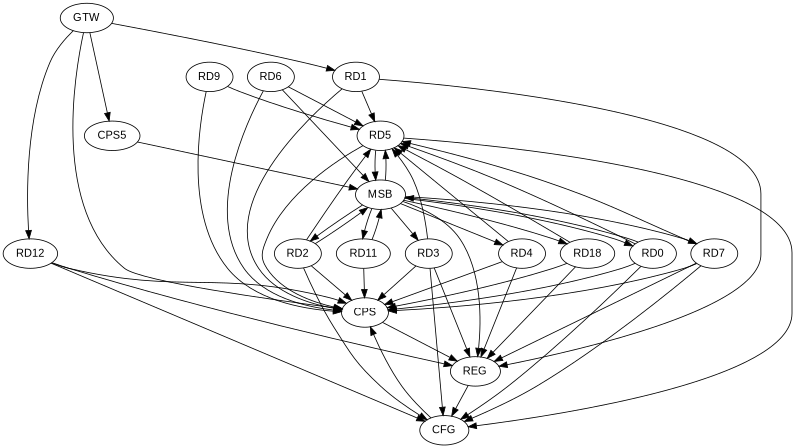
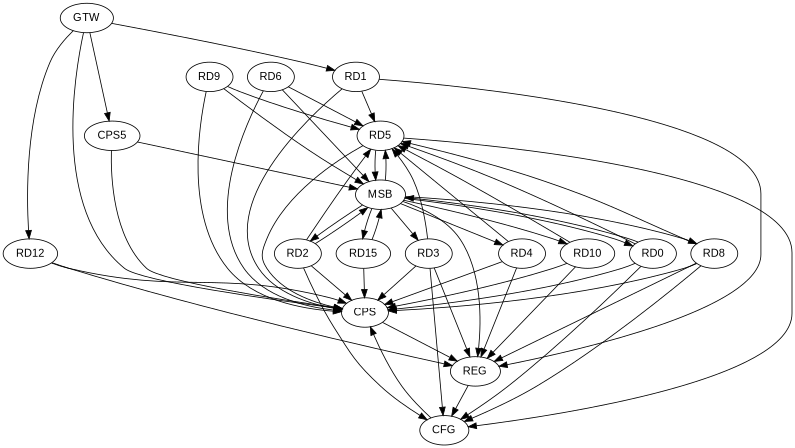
edge "RD9" -> "MSB": added
node "RD11": label "RD11" -> "RD15"
node "RD18": label "RD18" -> "RD10"
node "RD7": label "RD7" -> "RD8"
edge "CPS5" -> "CPS": added
edge "RD12" -> "CFG": removed
